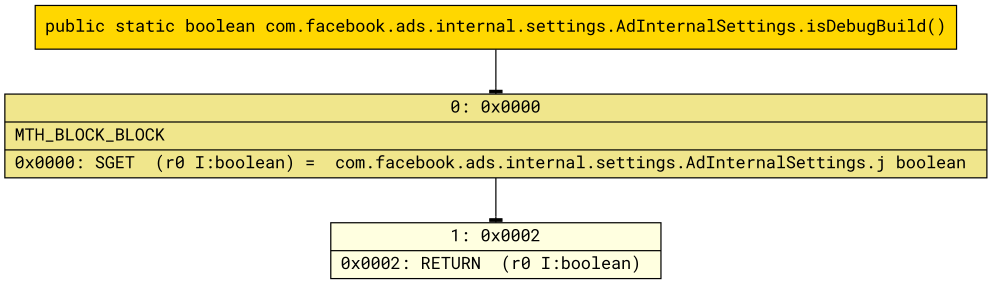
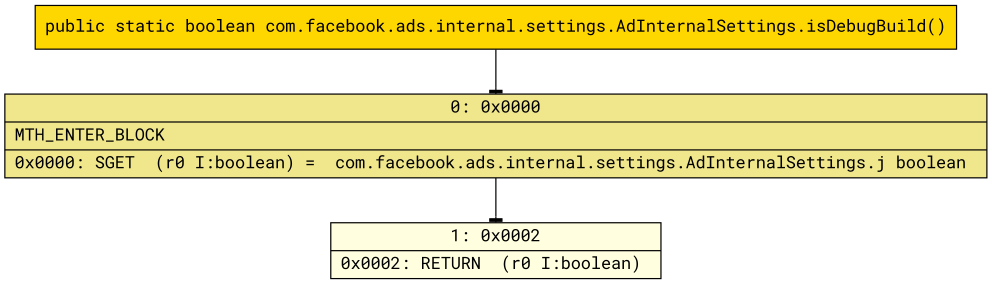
node "0: 0x0000": text "MTH_BLOCK_BLOCK" -> "MTH_ENTER_BLOCK"
